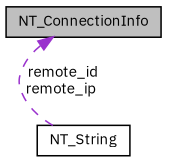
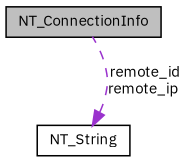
edge "NT_String" -> "NT_ConnectionInfo": reversed
